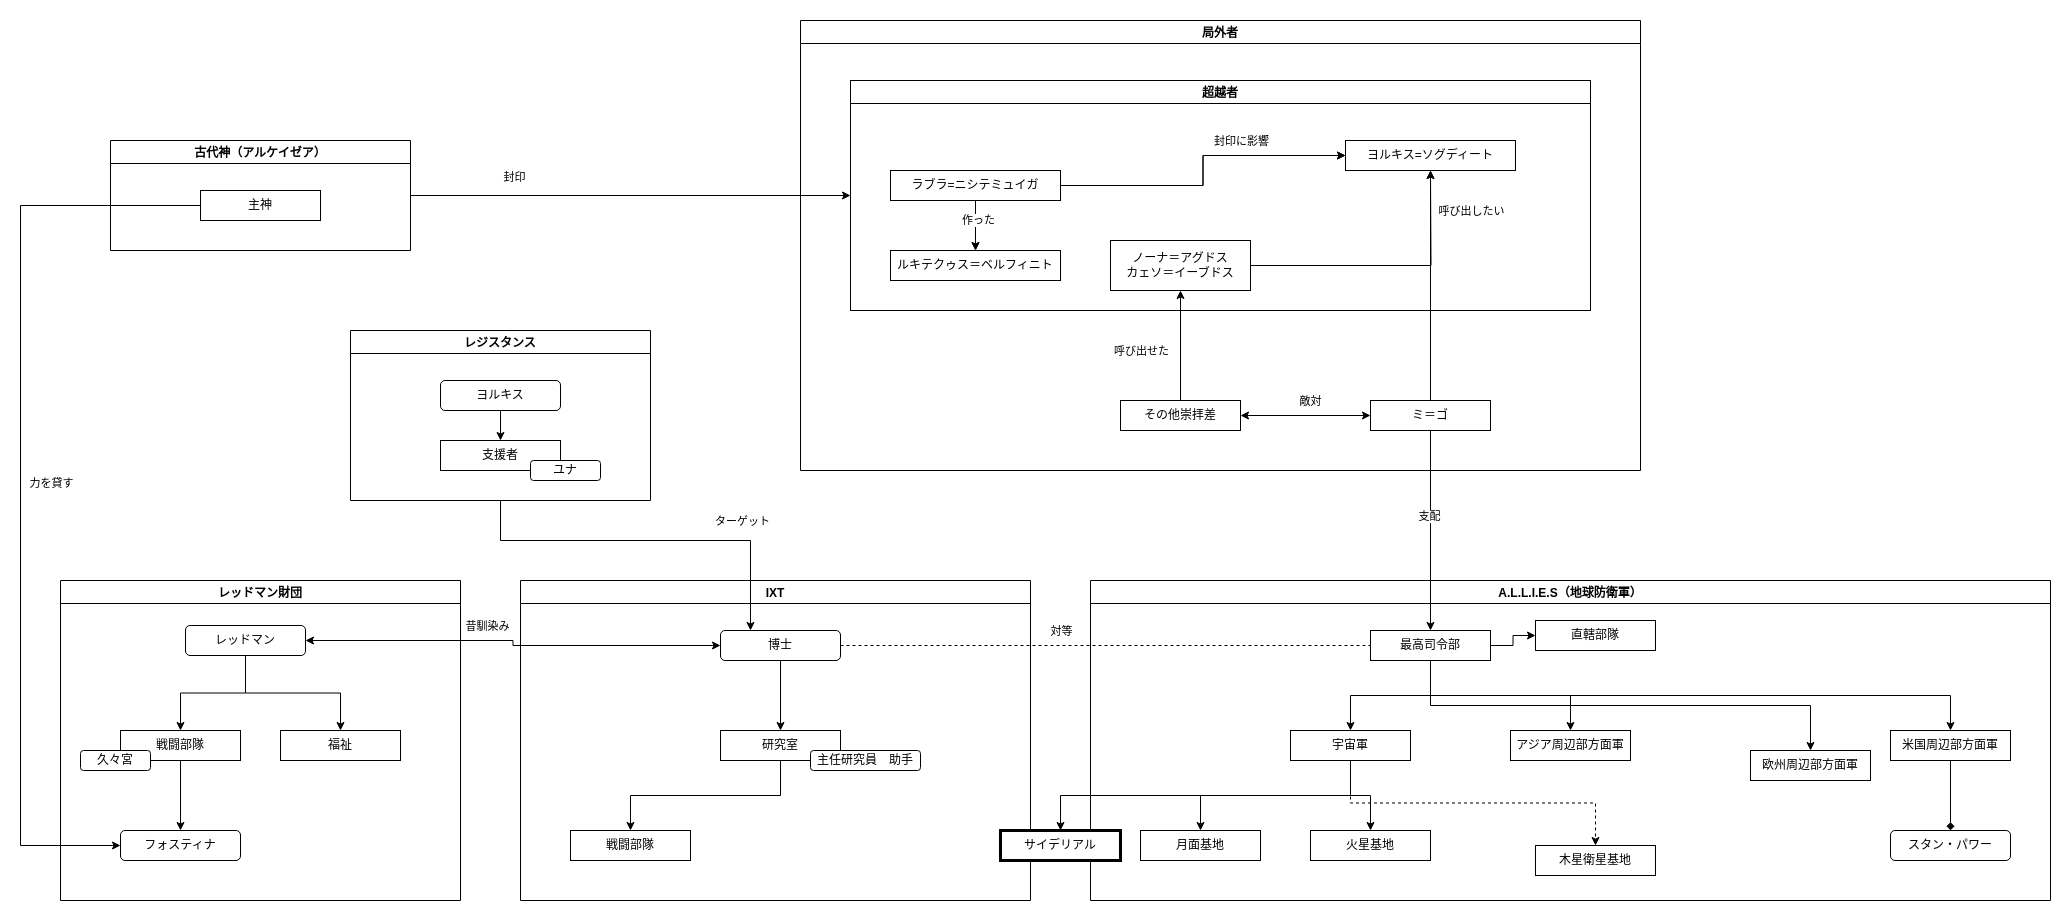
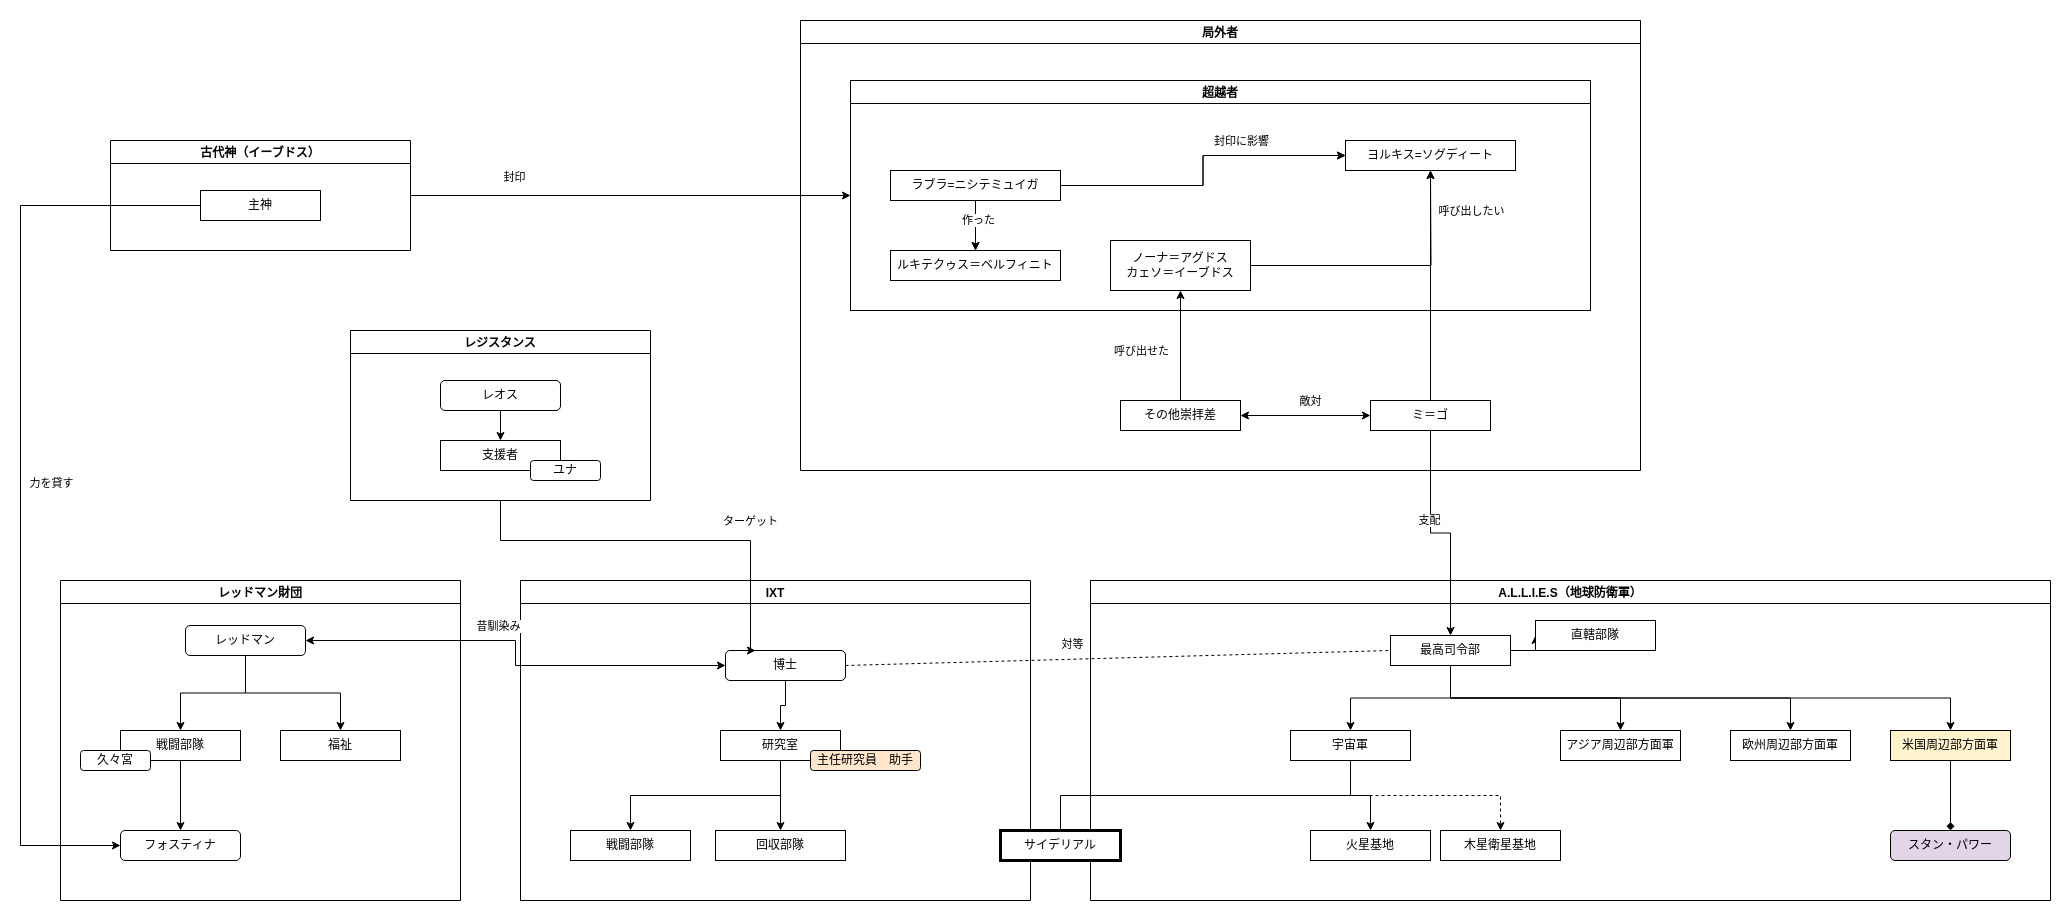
node "古代神（アルケイゼア）": label "古代神（アルケイゼア）" -> "古代神（イーブドス）"
node "ヨルキス": label "ヨルキス" -> "レオス"
node "博士": moved (781, 646) -> (786, 666)
node "最高司令部": moved (1431, 646) -> (1451, 651)
node "アジア周辺部方面軍": moved (1571, 746) -> (1621, 746)
node "米国周辺部方面軍": fillcolor #ffffff -> #fff2cc
node "主任研究員 助手": fillcolor #ffffff -> #ffe6cc
node "欧州周辺部方面軍": moved (1811, 766) -> (1791, 746)
edge "研究室" -> "回収部隊": added
edge "宇宙軍" -> "月面基地": removed
edge "宇宙軍" -> "サイデリアル": arrowhead classic -> none
node "回収部隊": added
node "月面基地": removed
node "スタン・パワー": fillcolor #ffffff -> #e1d5e7
node "木星衛星基地": moved (1596, 861) -> (1501, 846)
